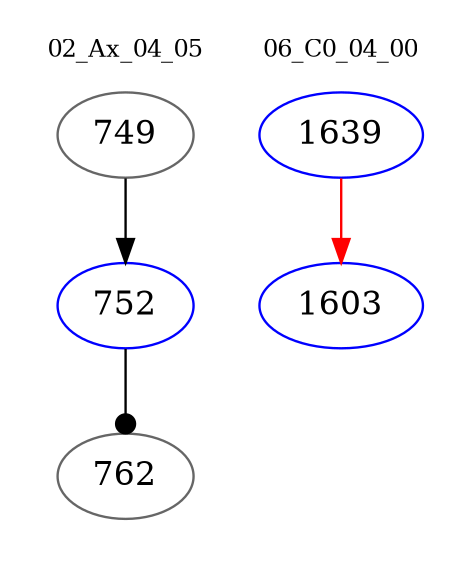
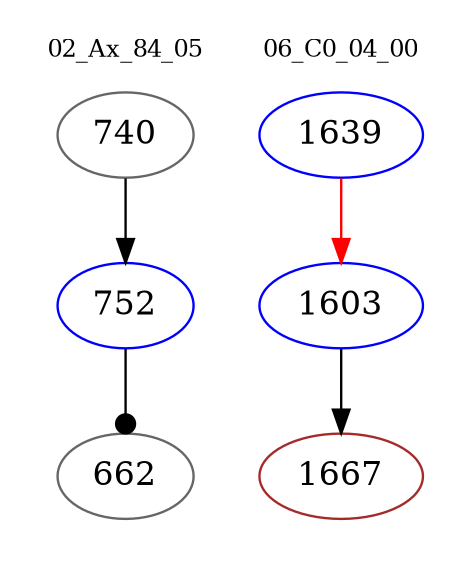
cluster "02_Ax_04_05": label "02_Ax_04_05" -> "02_Ax_84_05"
node "749": label "749" -> "740"
node "762": label "762" -> "662"
node "1667": added
